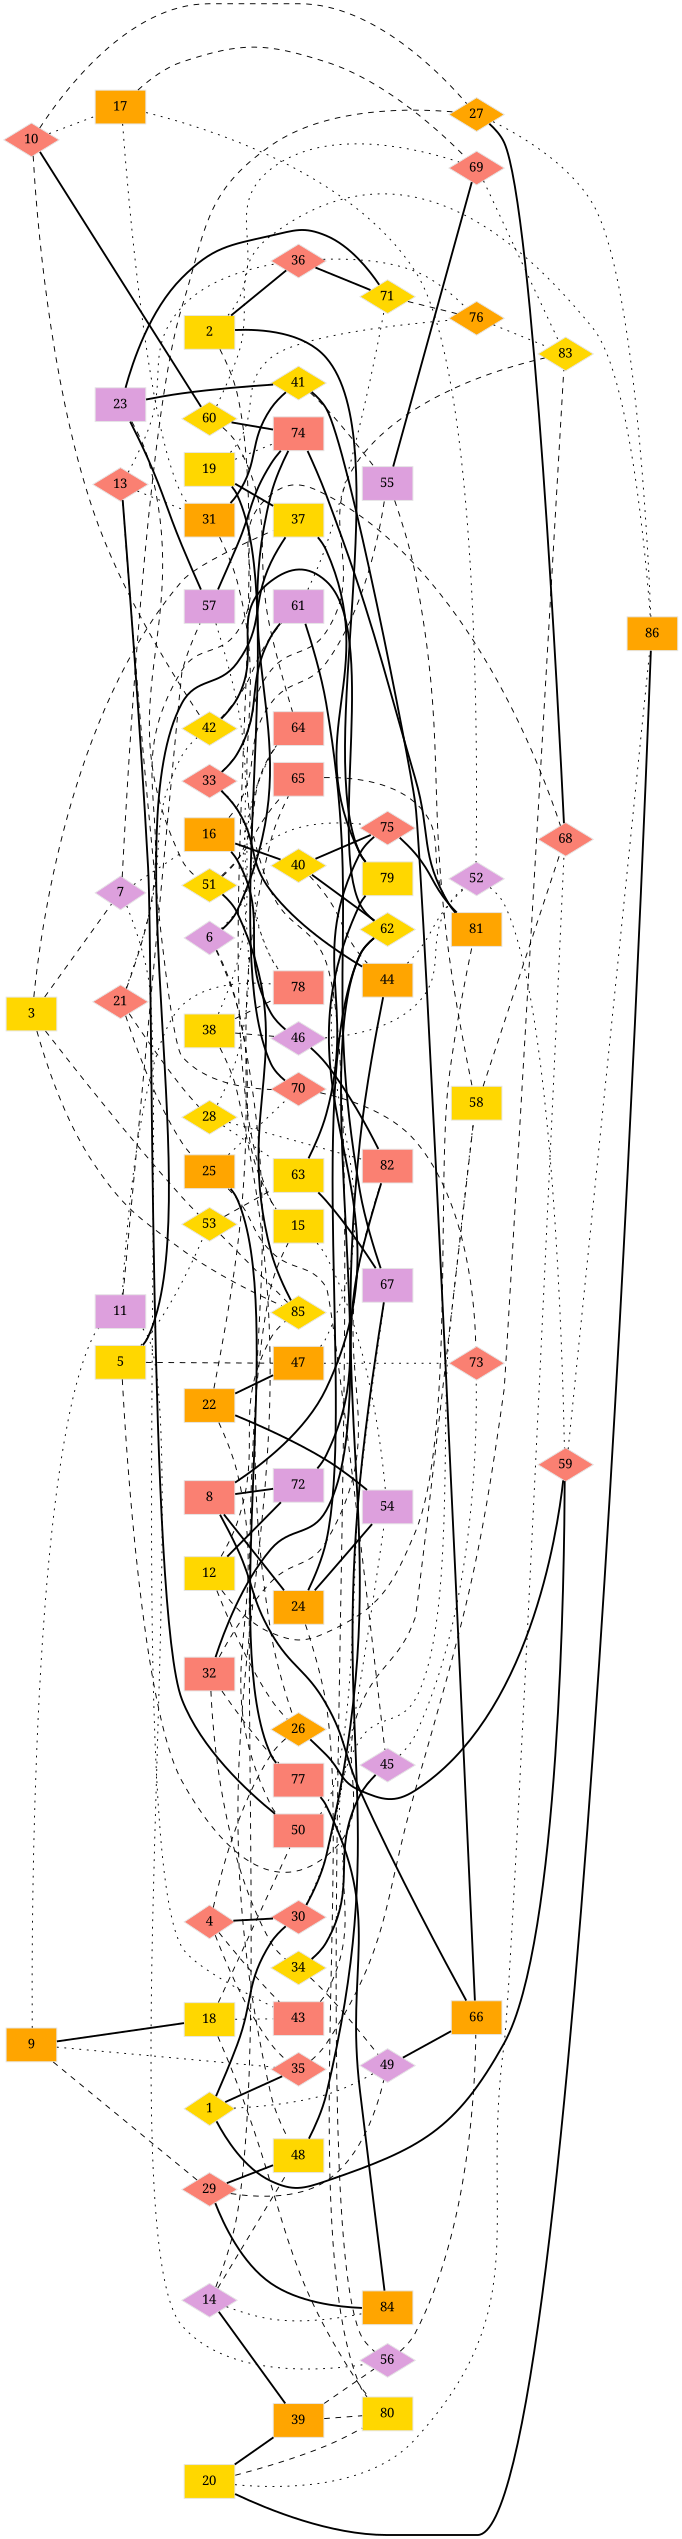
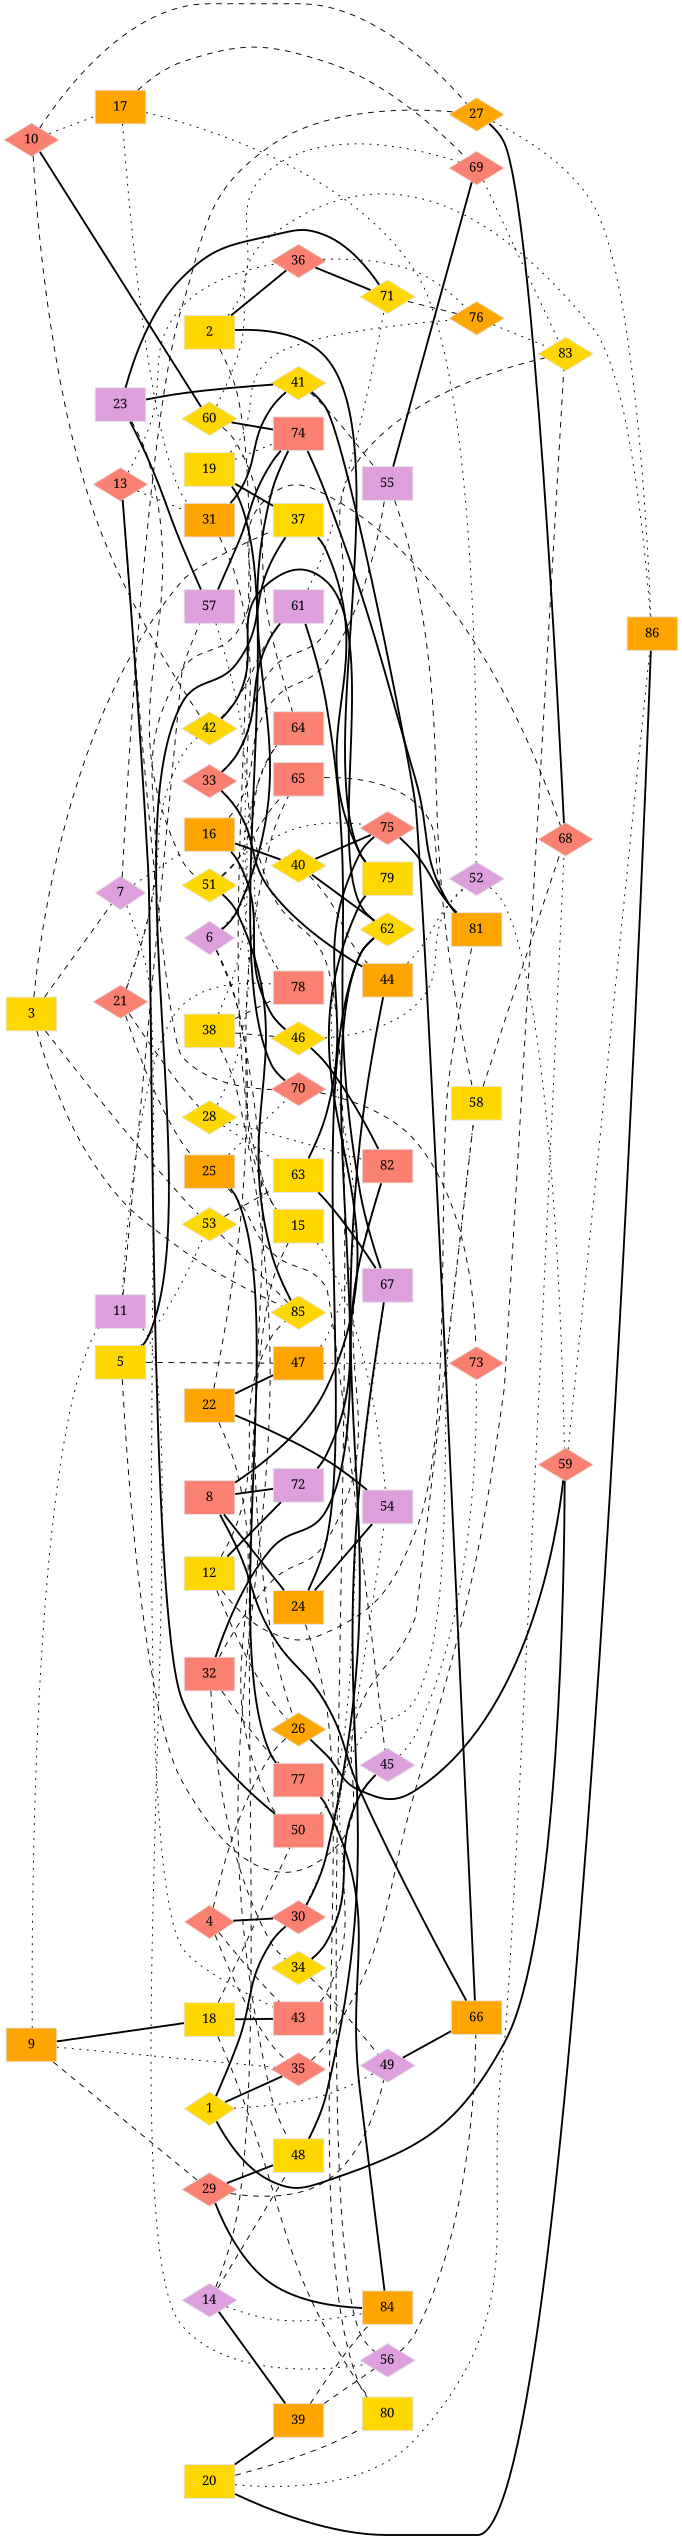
node "46": fillcolor plum -> gold
edge "43" -- "18": style dotted -> bold
edge "80" -- "39": now "84" -- "39"
